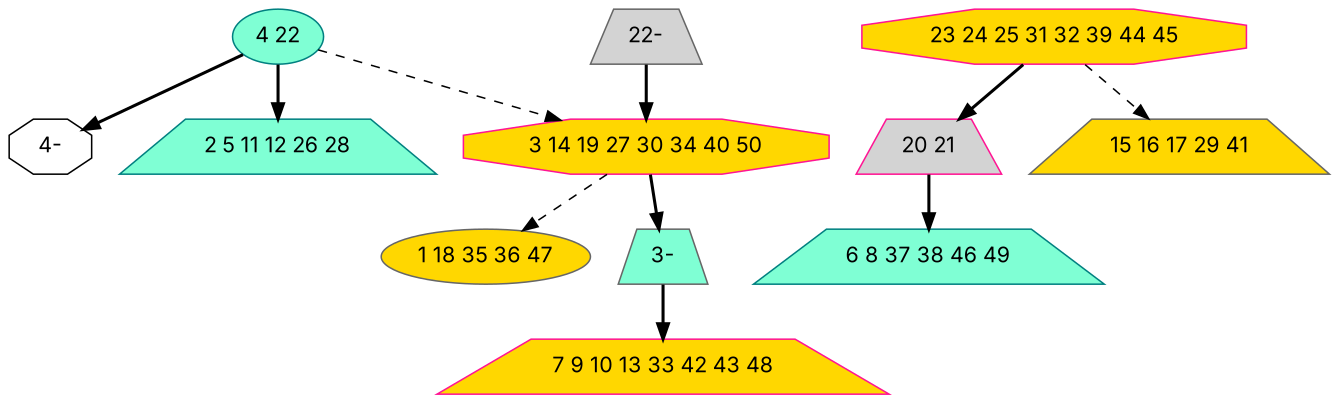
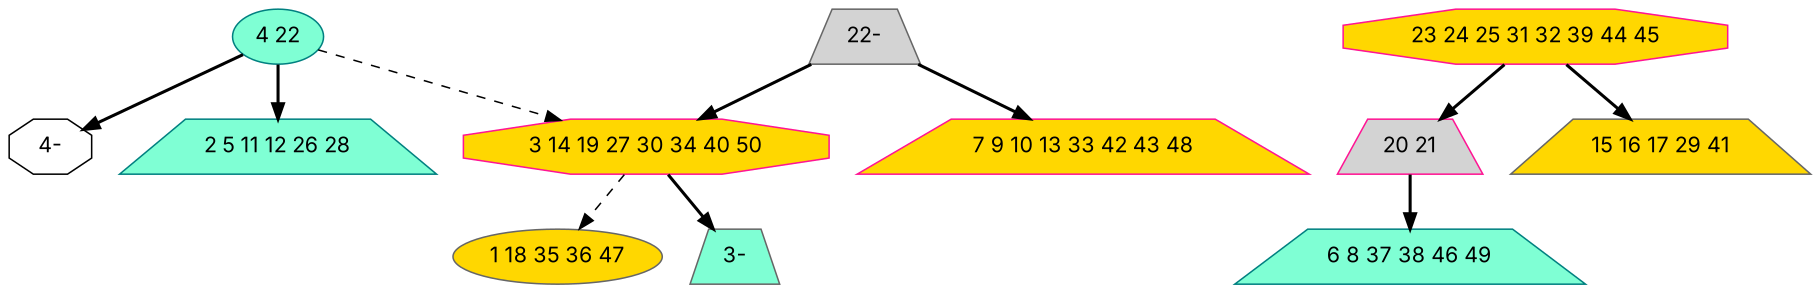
edge "23 24 25 31 32 39 44 45" -> "15 16 17 29 41": style dashed -> bold
edge "3-" -> "7 9 10 13 33 42 43 48": now "22-" -> "7 9 10 13 33 42 43 48"
